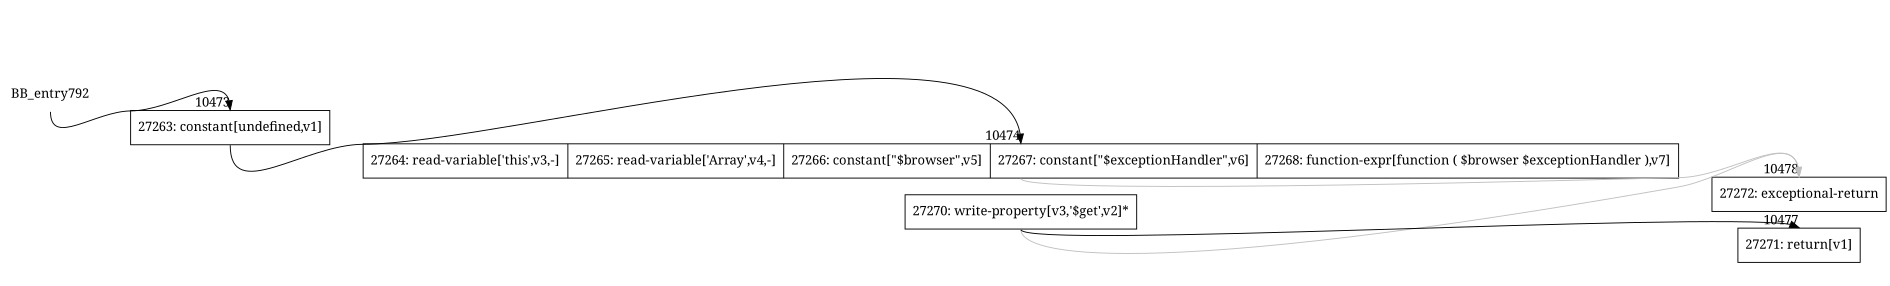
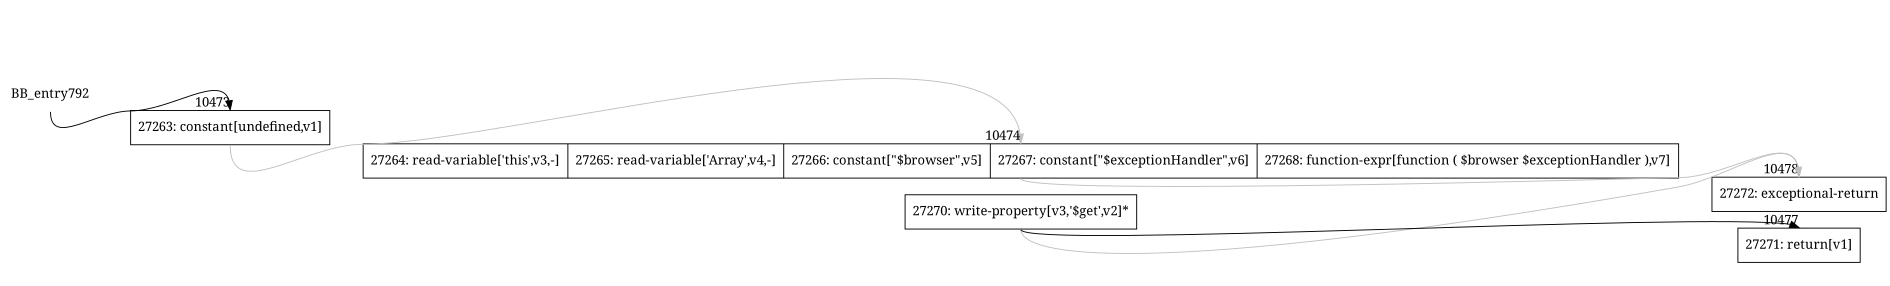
edge "27263: constant[undefined,v1]" -> "27264: read-variable['this',v3,-]": color black -> gray
